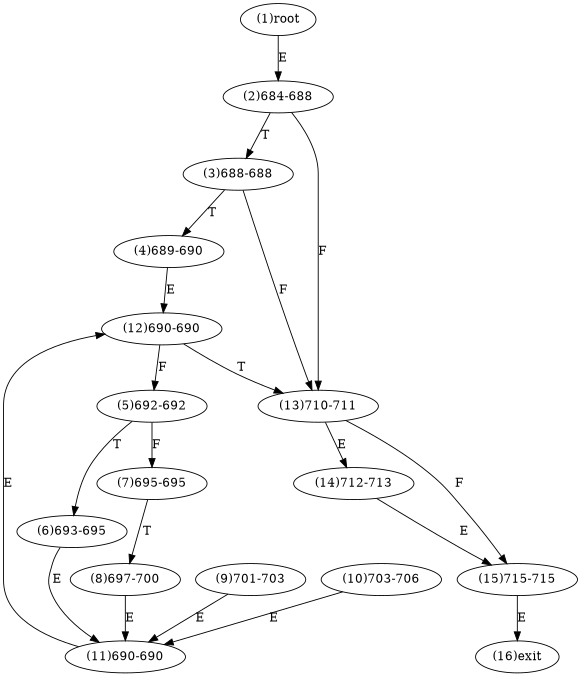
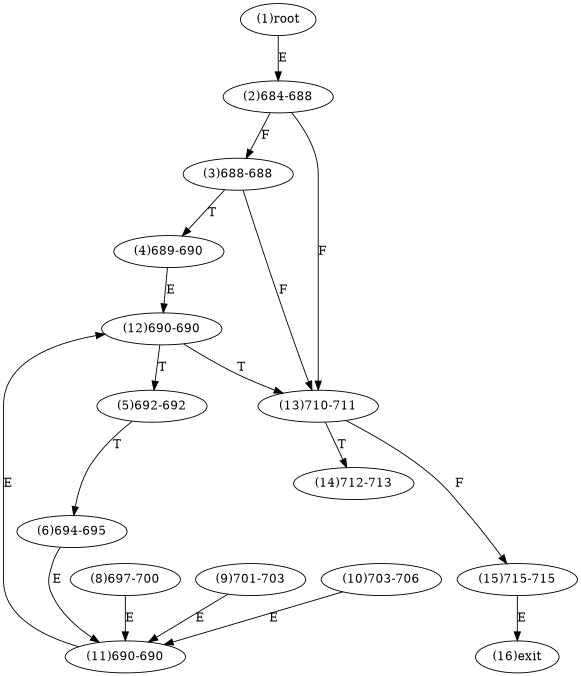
edge "(2)684-688" -> "(3)688-688": label "T" -> "F"
edge "(12)690-690" -> "(5)692-692": label "F" -> "T"
edge "(13)710-711" -> "(14)712-713": label "E" -> "T"
node "(7)695-695": removed
edge "(14)712-713" -> "(15)715-715": removed, label "E"
node "(6)693-695": label "(6)693-695" -> "(6)694-695"
